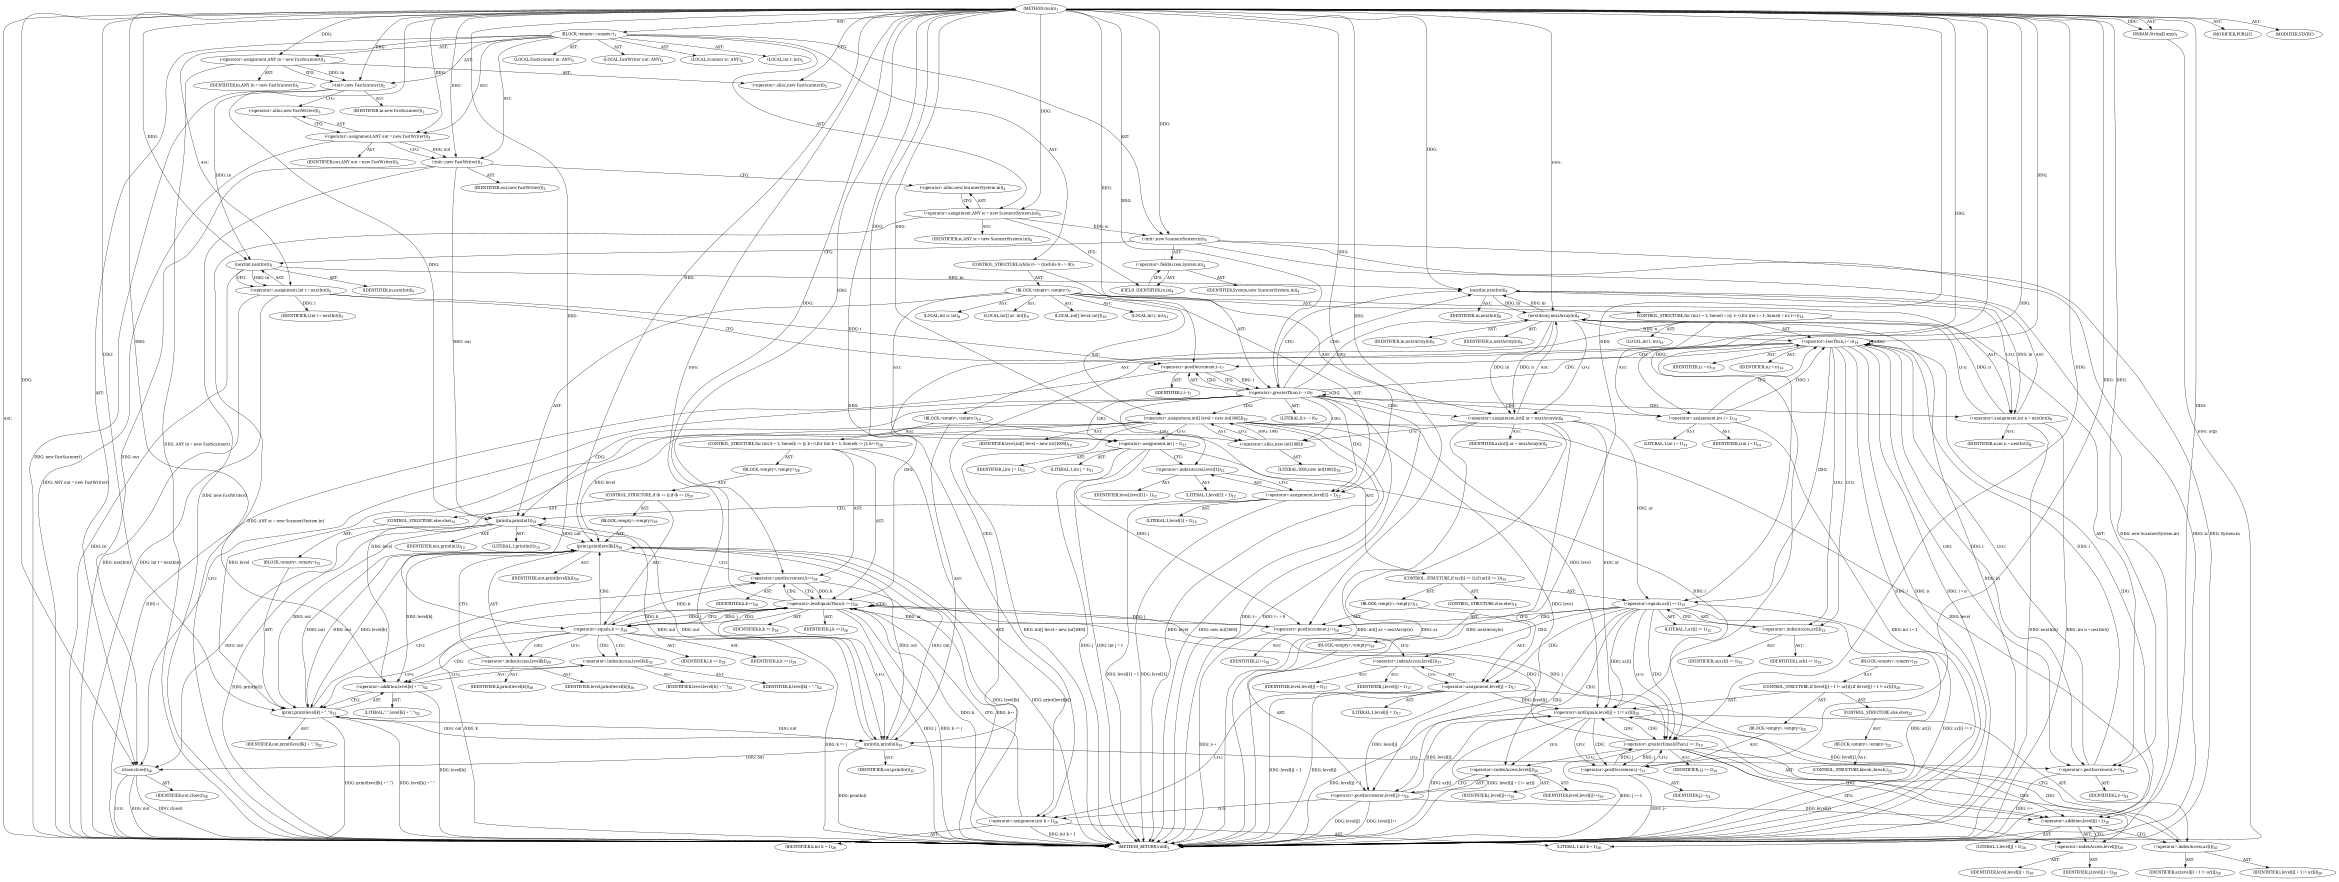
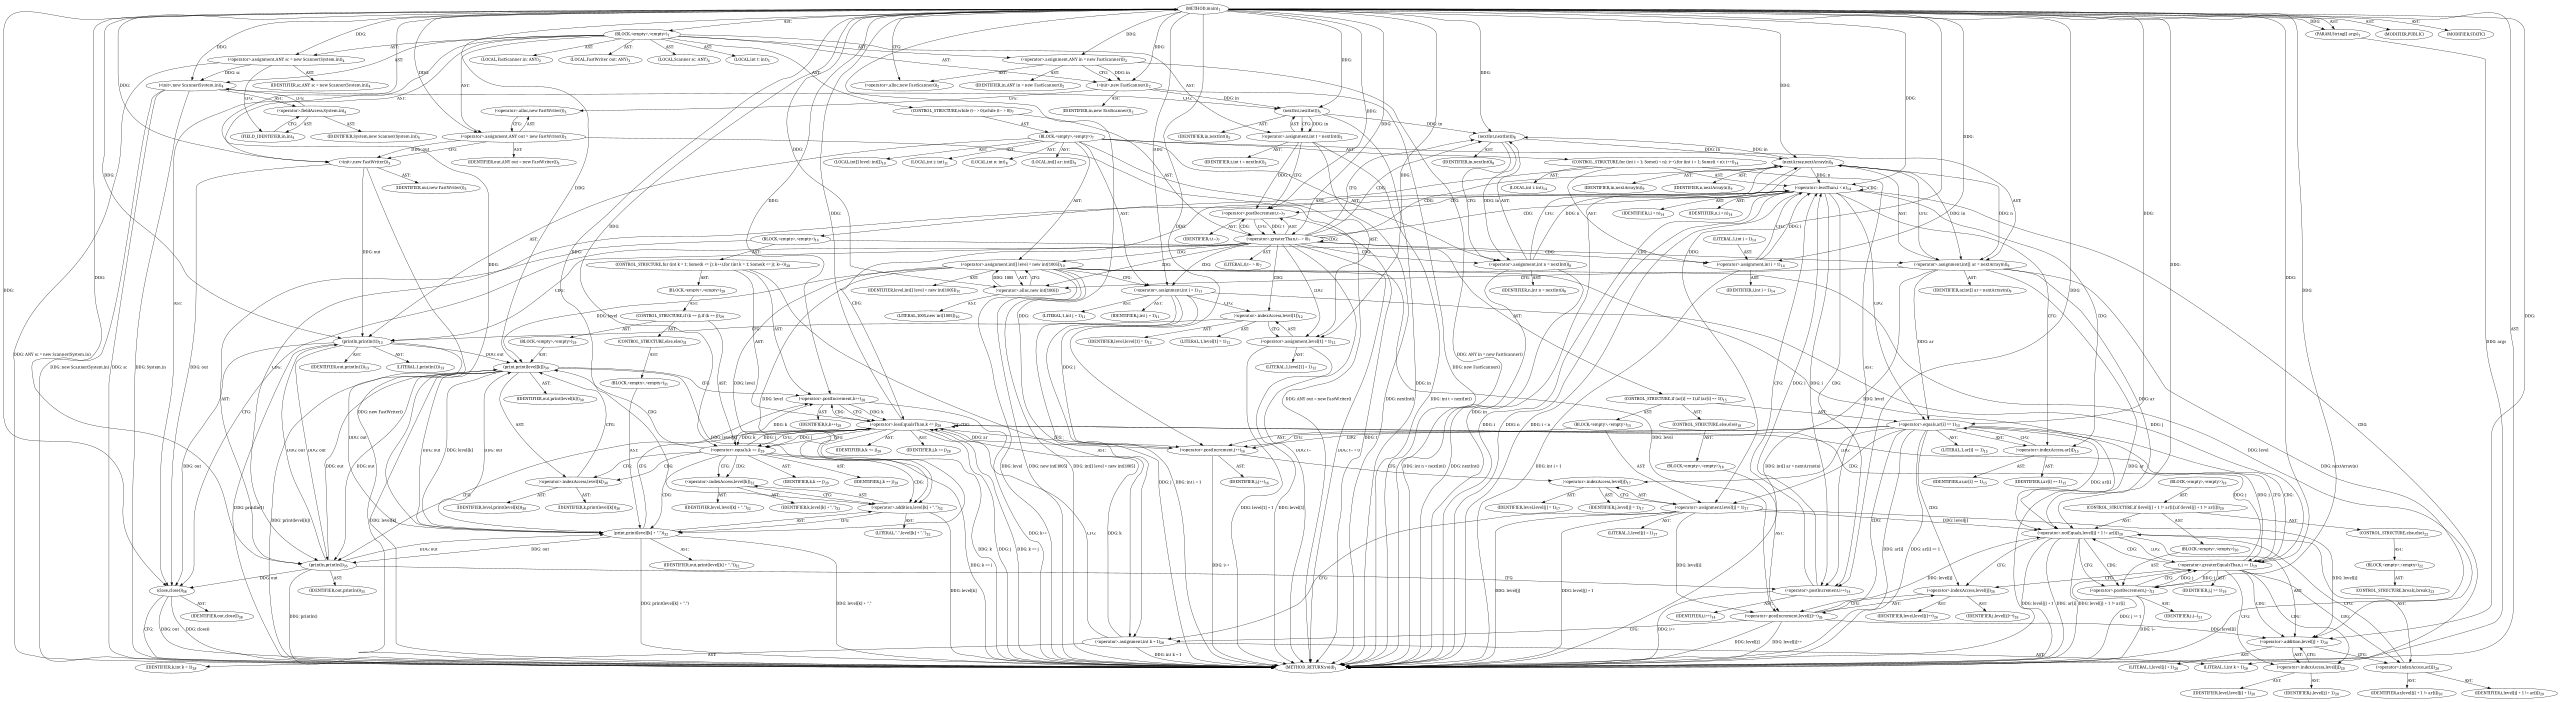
edge "(<operator>.fieldAccess,System.in)" -> "(<init>,new Scanner(System.in))": added, label "CFG:"
node "(<operator>.alloc,new Scanner(System.in))": removed
edge "(<operator>.assignment,int t = nextInt())" -> "(IDENTIFIER,t,int t = nextInt())": label "DDG: i" -> "AST: "
edge "(<operator>.assignment,int i = 1)" -> "(LITERAL,1,int i = 1)": reversed
edge "(<operator>.assignment,level[1] = 1)" -> "(println,println(1))": now "(<operator>.indexAccess,level[1])" -> "(println,println(1))"
edge "(<operator>.lessEqualsThan,k <= j)" -> "(<operator>.postIncrement,j++)": label "DDG: j" -> "CFG: j"
